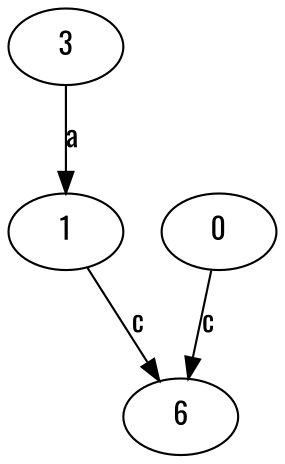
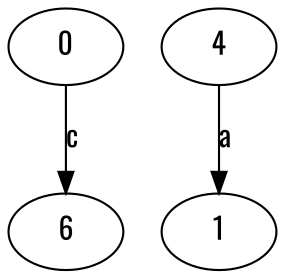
node "3": label "3" -> "4"
edge "1" -> "6": removed, label "c"
